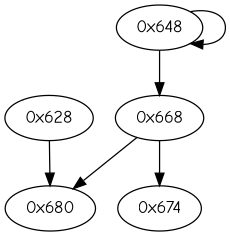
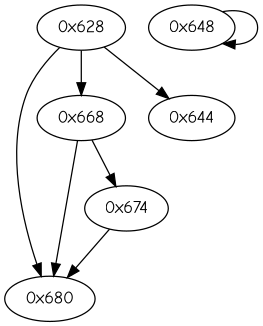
edge "0x648" -> "0x668": now "0x628" -> "0x668"
node "0x644": added
edge "0x674" -> "0x680": added
